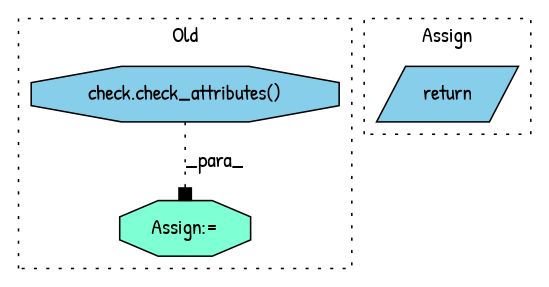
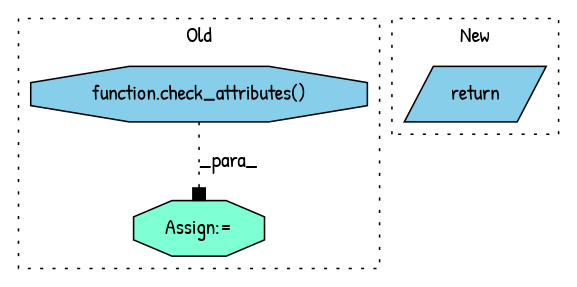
cluster "Assign": label "Assign" -> "New"
node "check.check_attributes()": label "check.check_attributes()" -> "function.check_attributes()"
